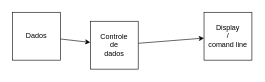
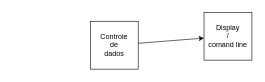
node "Dados": removed
edge "Dados" -> "Controle de dados": removed
